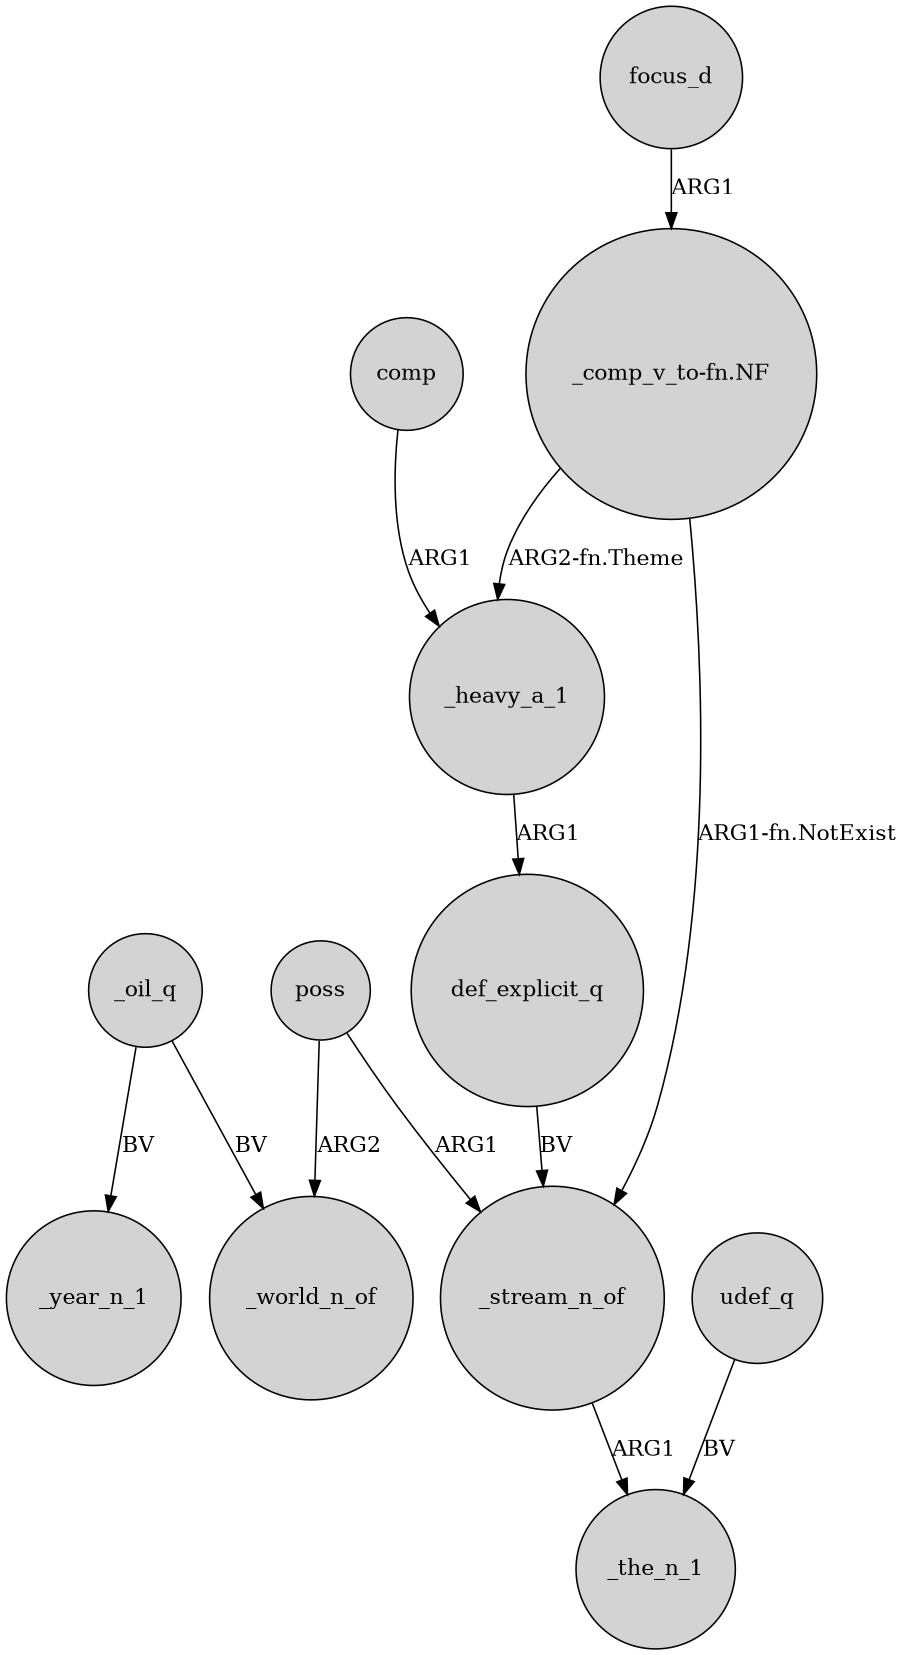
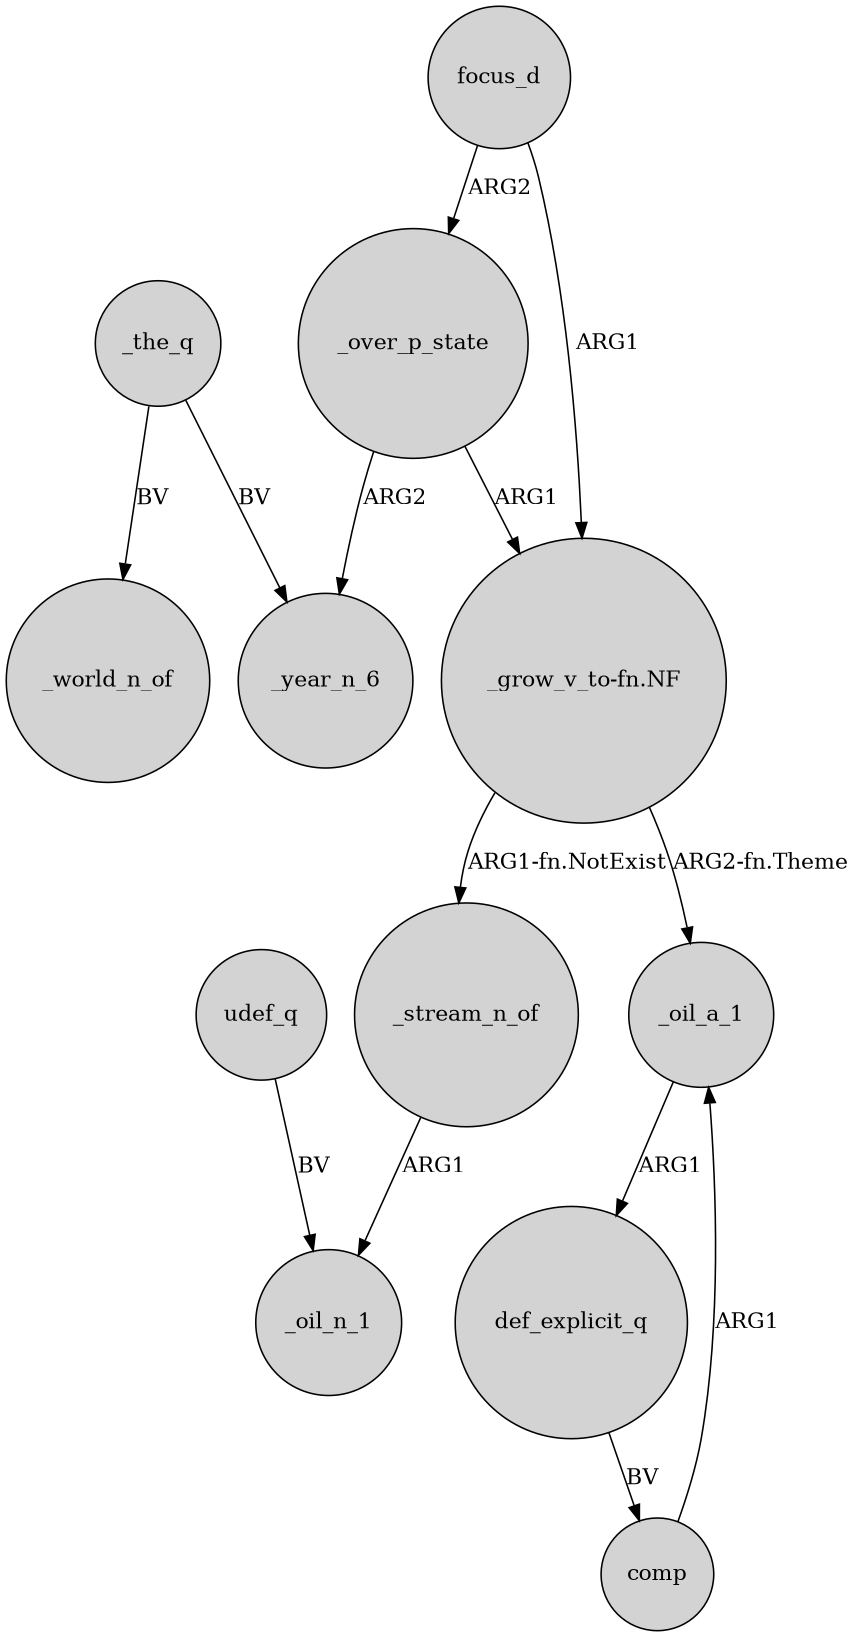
node "_over_p_state": added
node "_comp_v_to-fn.NF": label "_comp_v_to-fn.NF" -> "_grow_v_to-fn.NF"
node "_heavy_a_1": label "_heavy_a_1" -> "_oil_a_1"
node "_oil_q": label "_oil_q" -> "_the_q"
node "poss": removed
edge "def_explicit_q" -> "_stream_n_of": now "def_explicit_q" -> "comp"
node "_year_n_1": label "_year_n_1" -> "_year_n_6"
node "_the_n_1": label "_the_n_1" -> "_oil_n_1"
